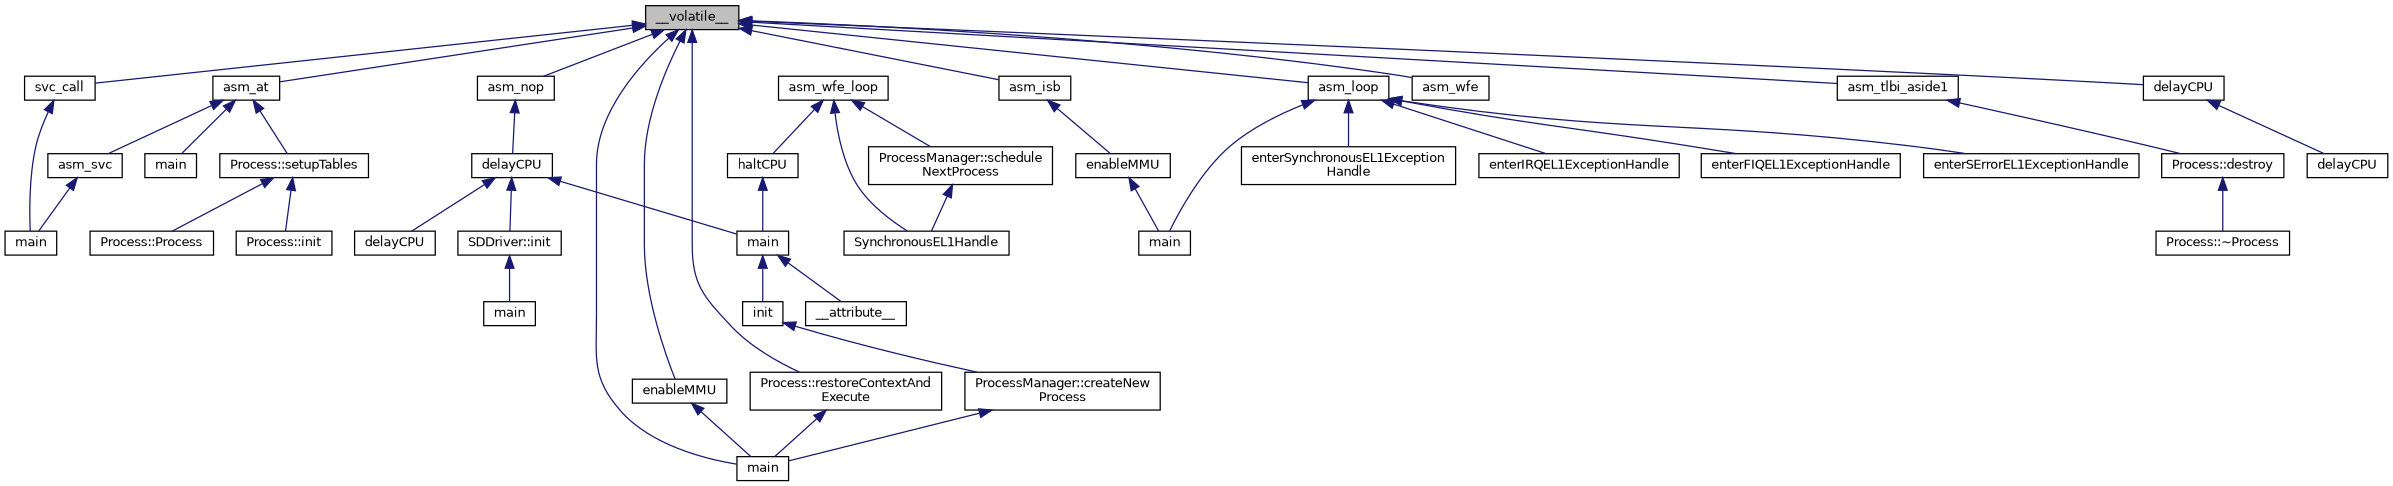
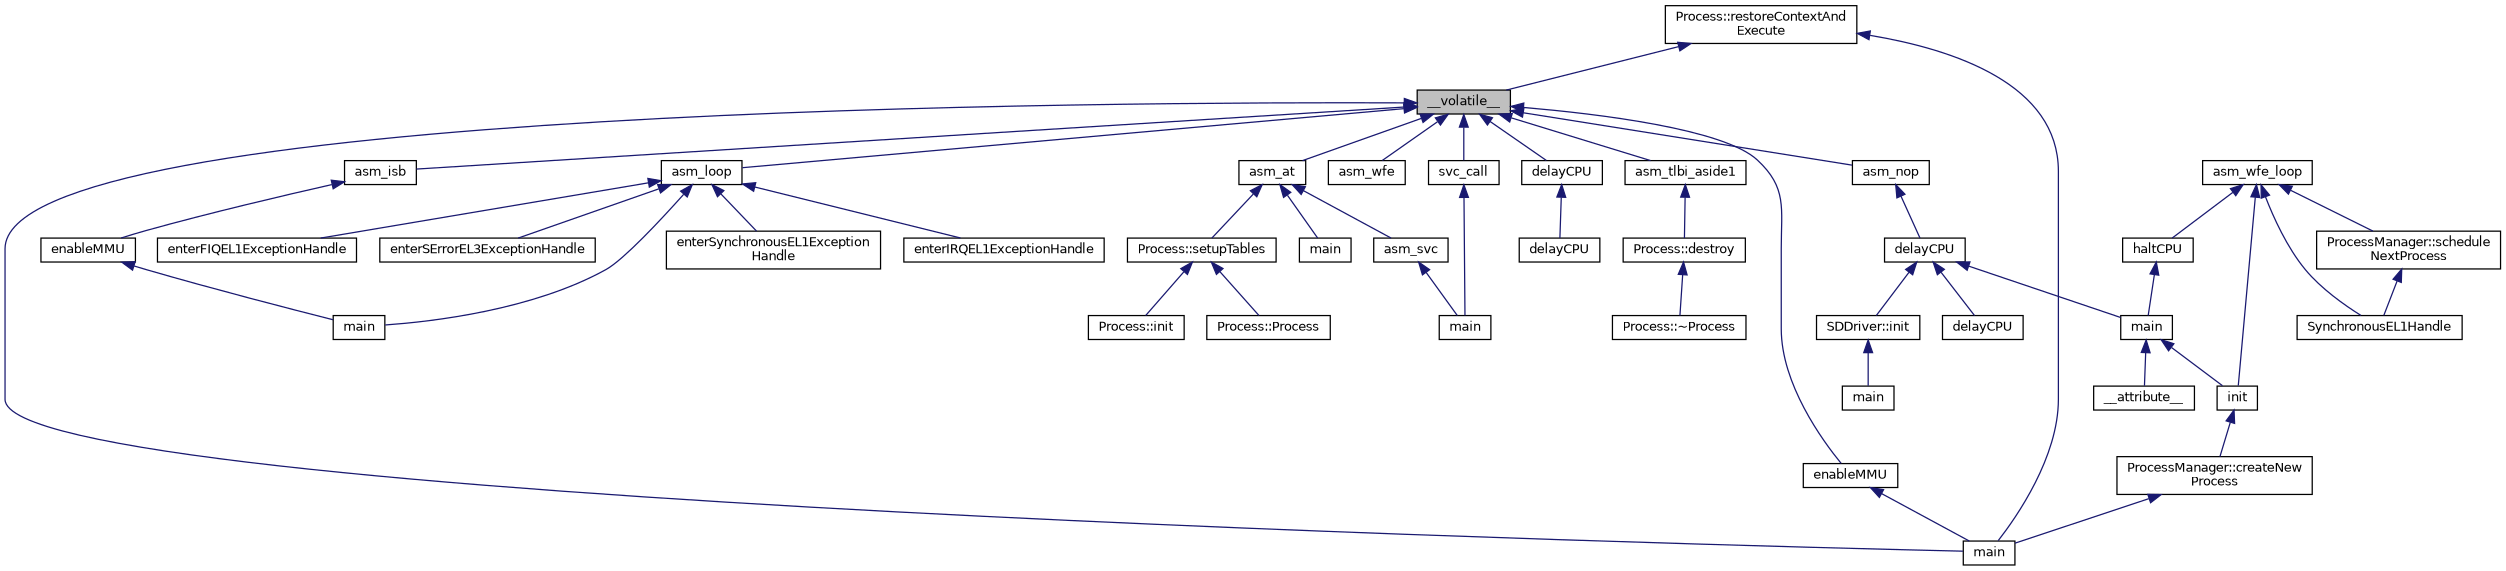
node "enterSErrorEL1ExceptionHandle": label "enterSErrorEL1ExceptionHandle" -> "enterSErrorEL3ExceptionHandle"
edge "Process::restoreContextAnd Execute" -> "__volatile__": reversed
edge "init" -> "asm_wfe_loop": added
